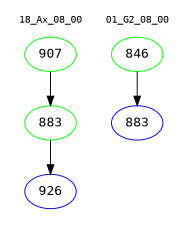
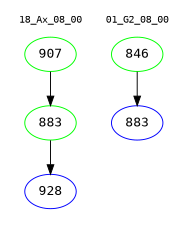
node "926": label "926" -> "928"
